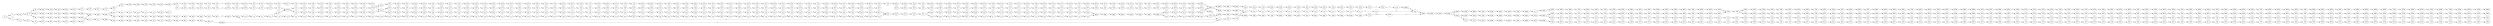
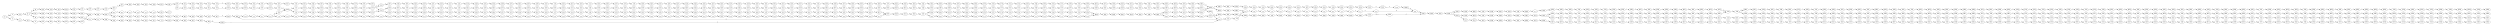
node "S618": added
